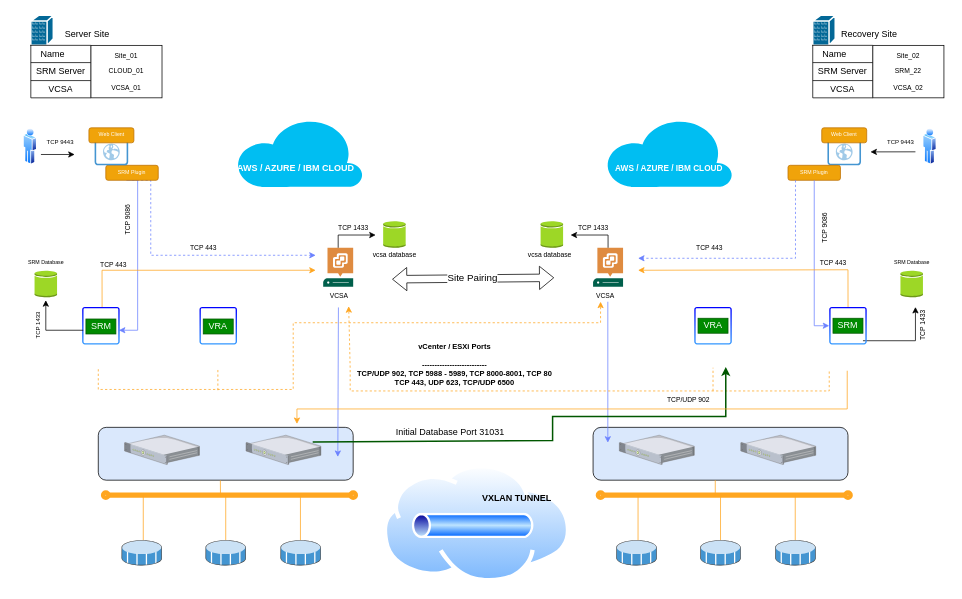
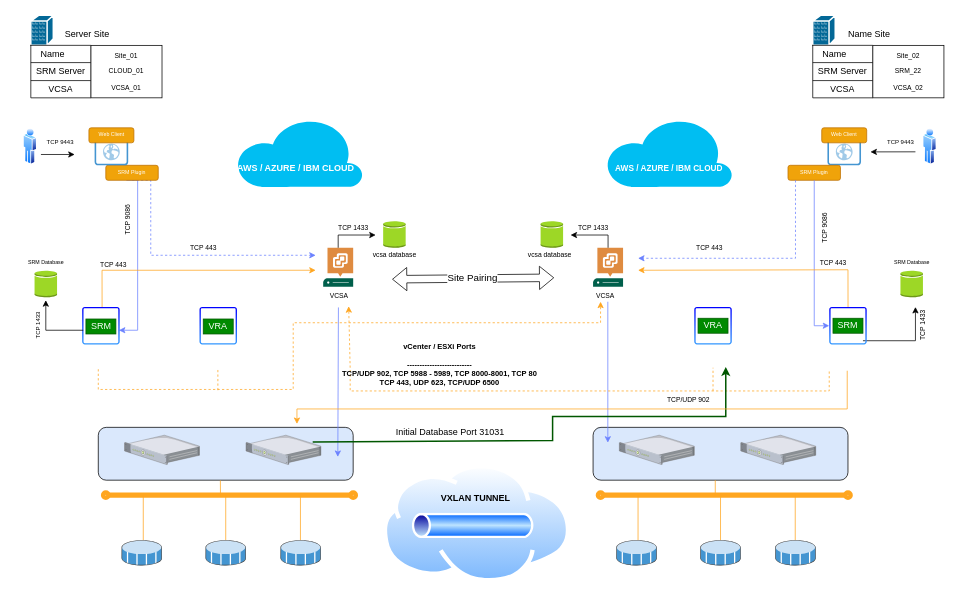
node "Recovery Site": label "Recovery Site" -> "Name Site"
node "vCenter / ESXi Ports--------------------------TCP/UDP 902, TCP 5988 - 5989, TCP 8000-8001, TCP 80TCP 443, UDP 623, TCP/UDP 6500": moved (454, 364) -> (439, 364)
node "VXLAN TUNNEL": moved (517, 498) -> (475, 498)
